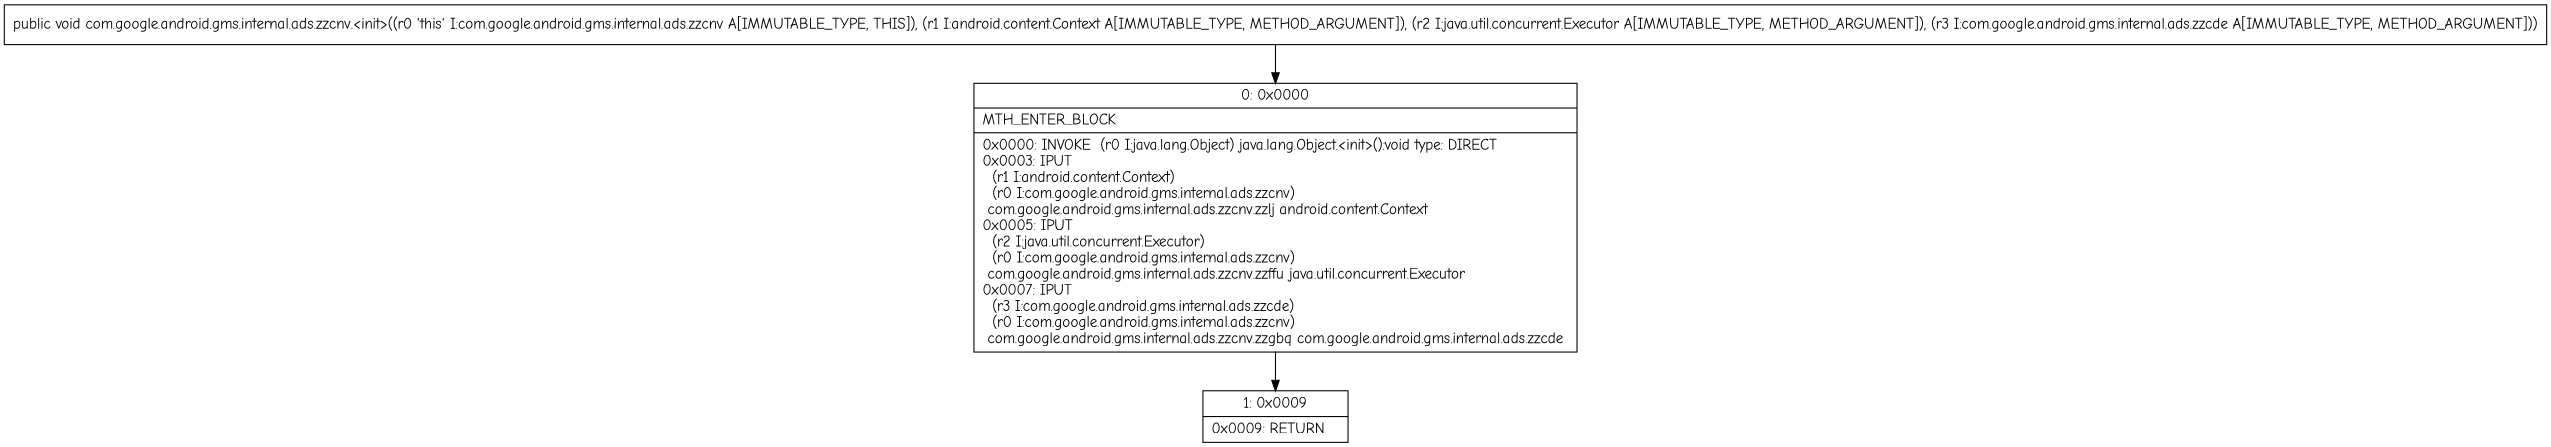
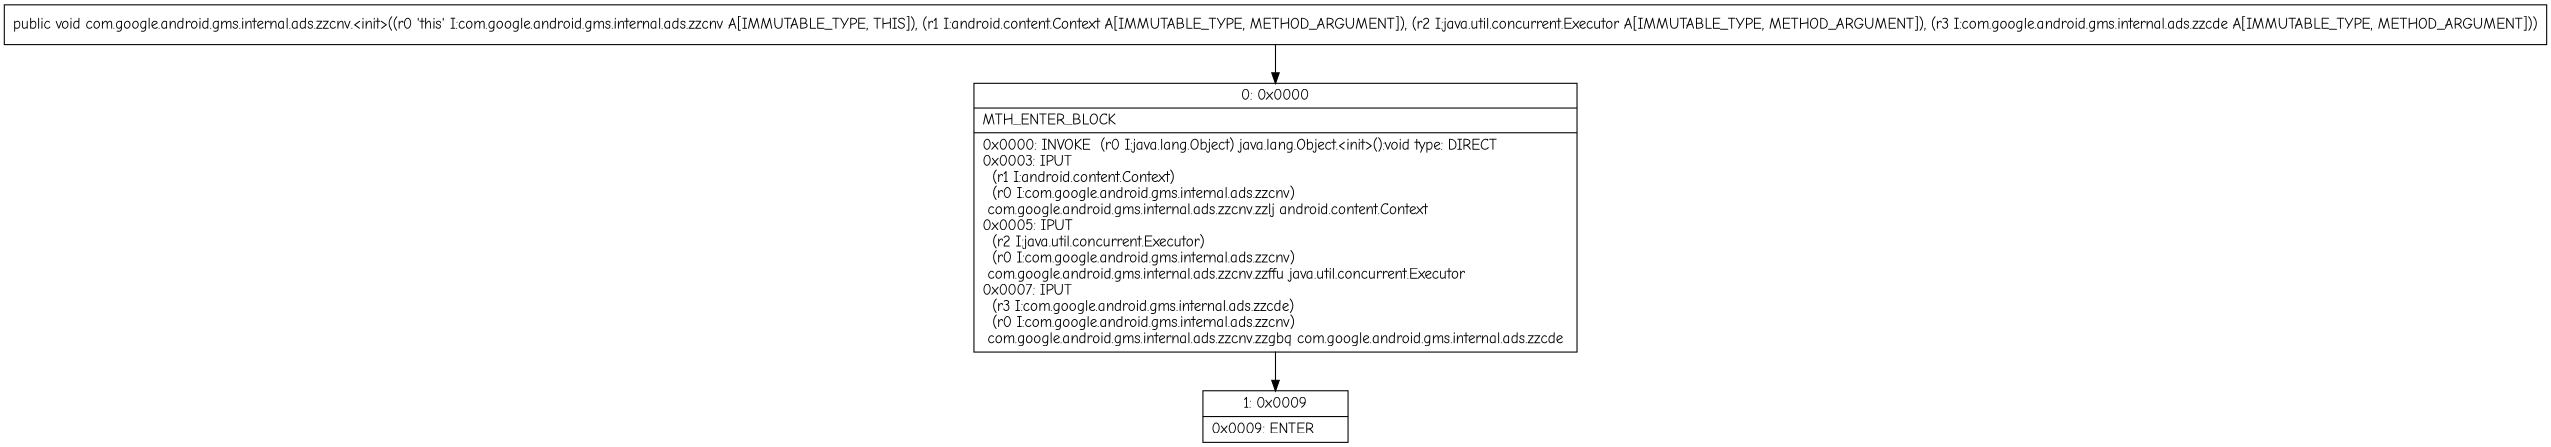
node "1: 0x0009": text "0x0009: RETURN" -> "0x0009: ENTER"
